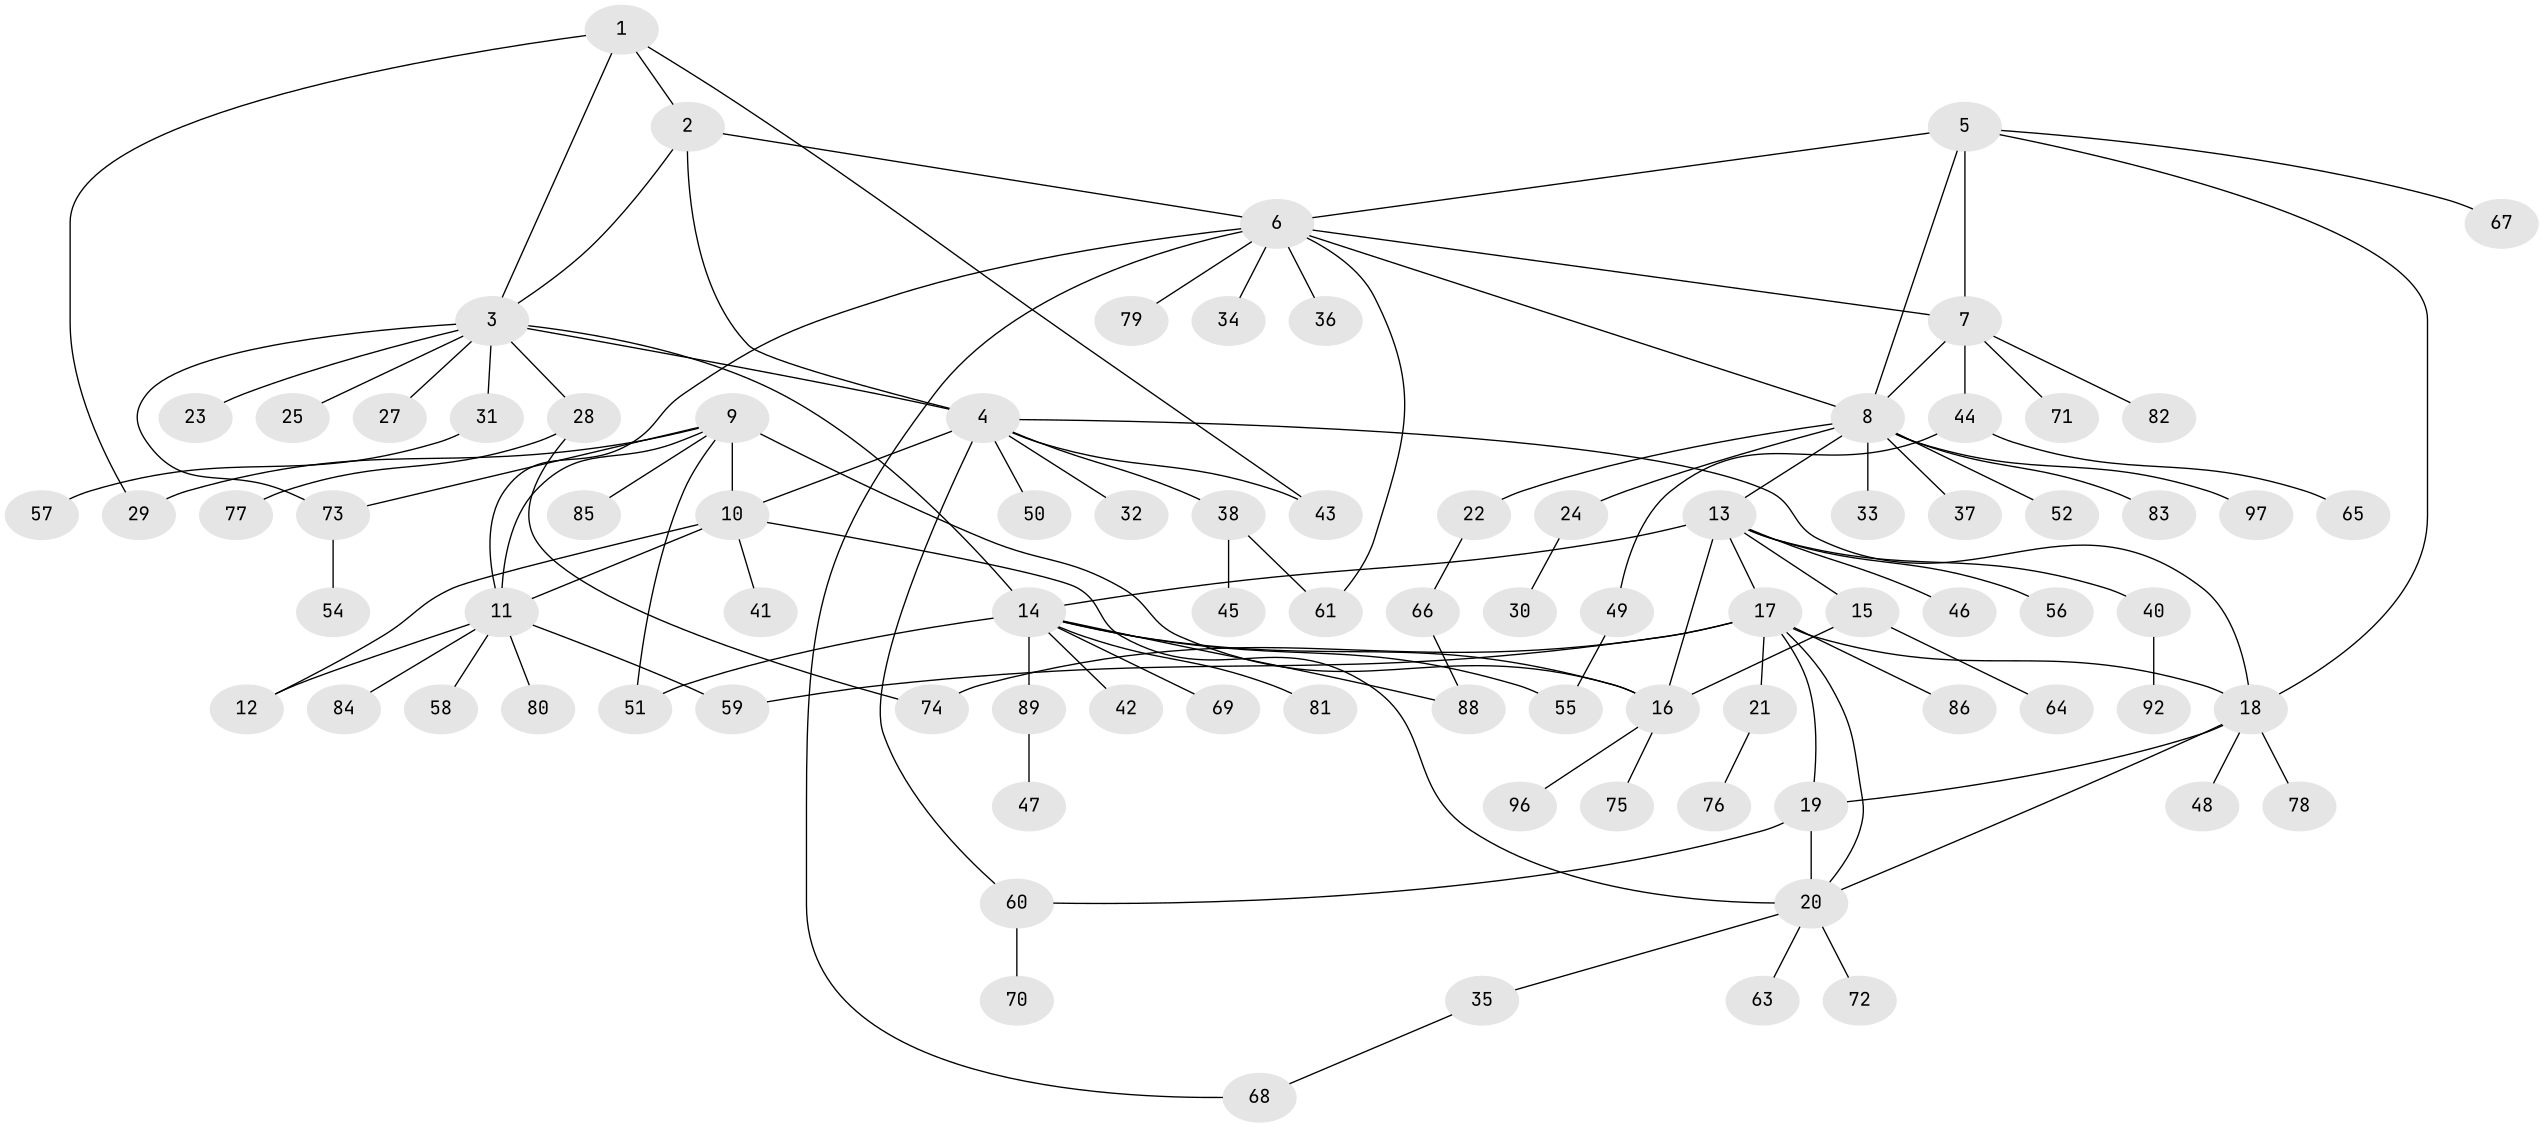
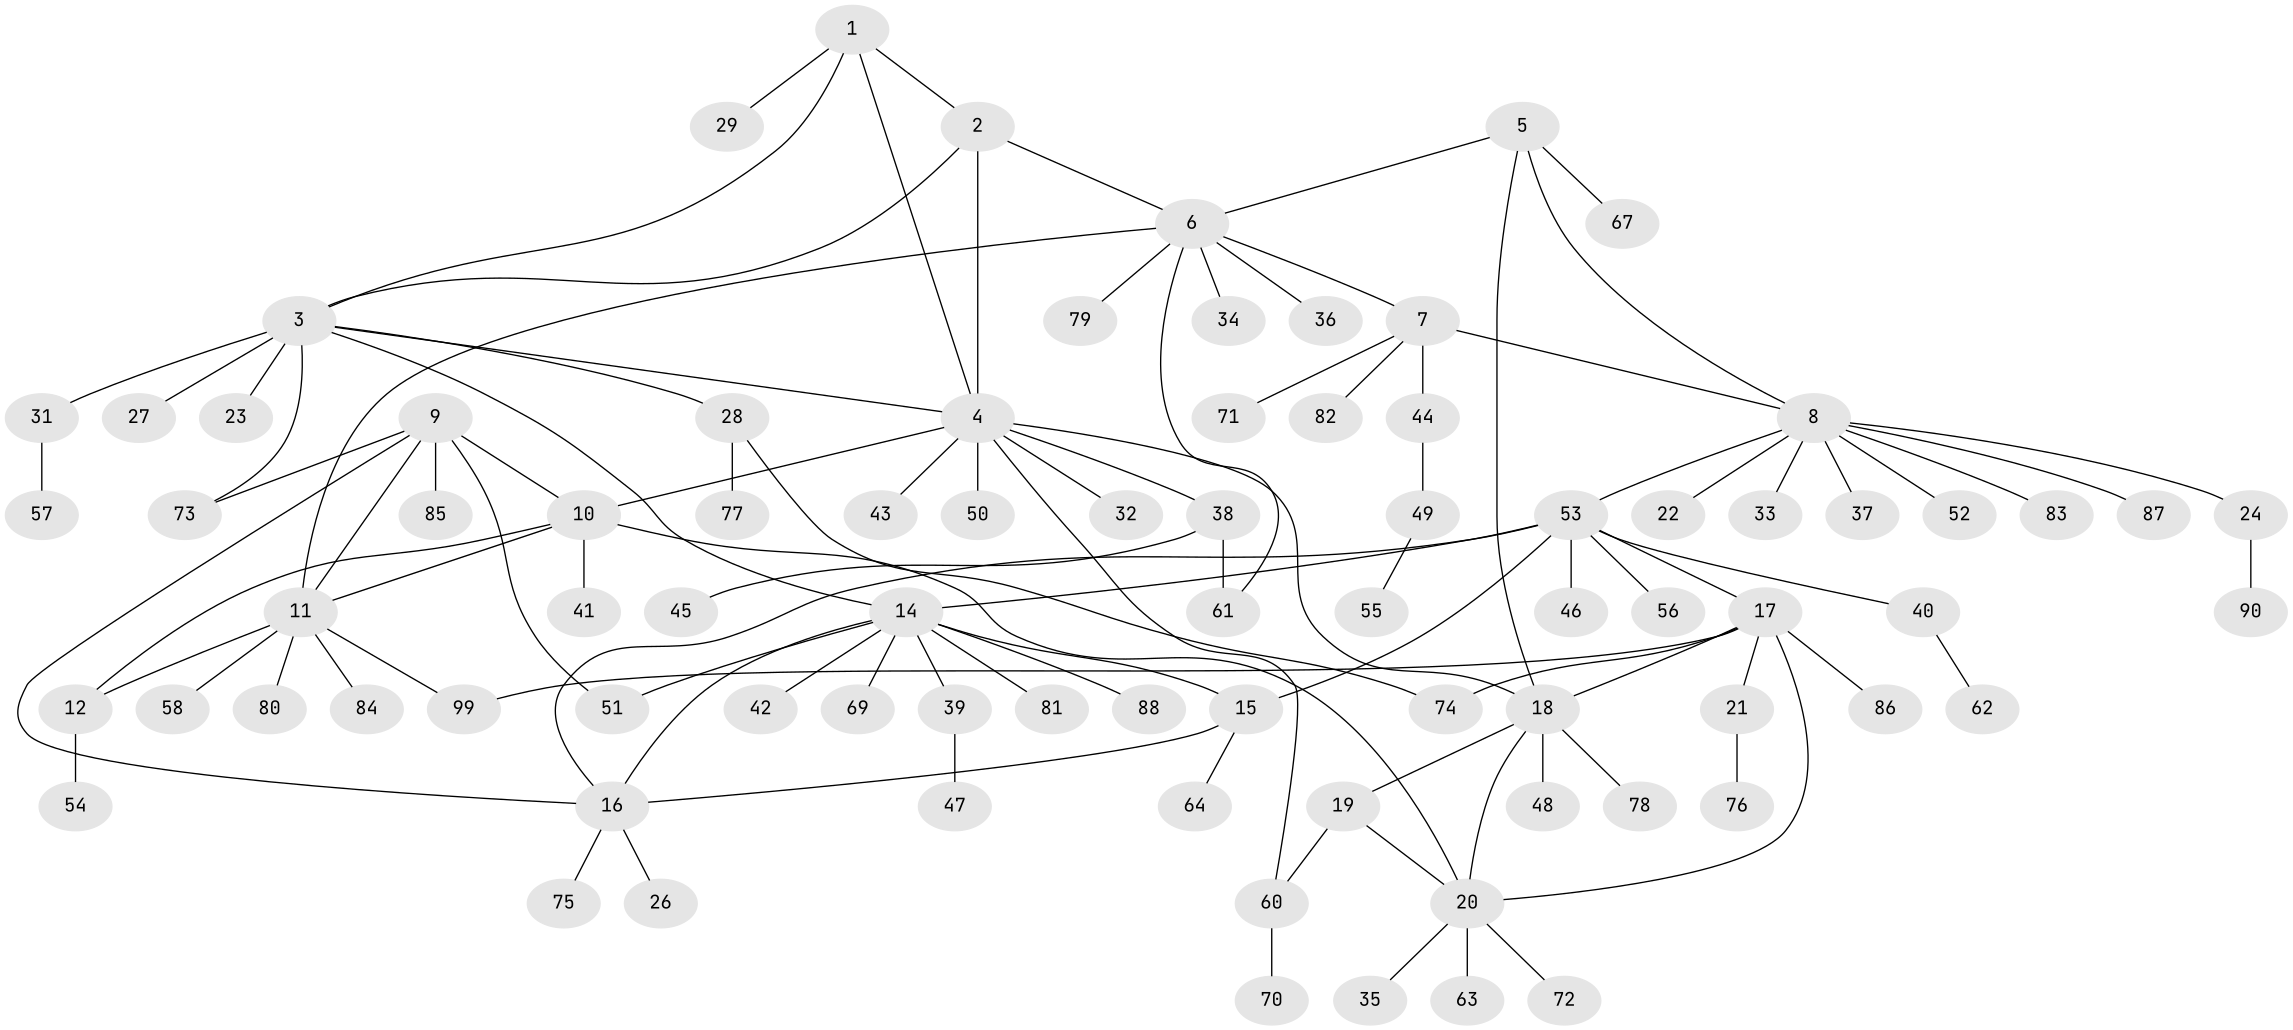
edge "5" -- "7": removed
edge "1" -- "43": now "1" -- "4"
edge "6" -- "8": removed
node "25": removed
edge "9" -- "29": removed
node "13": label "13" -> "53"
node "97": label "97" -> "87"
node "65": removed
edge "73" -- "54": now "12" -- "54"
node "66": removed
node "30": label "30" -> "90"
edge "14" -- "55": now "14" -- "15"
edge "17" -- "19": removed
node "59": label "59" -> "99"
node "89": label "89" -> "39"
node "92": label "92" -> "62"
node "96": label "96" -> "26"
node "68": removed
